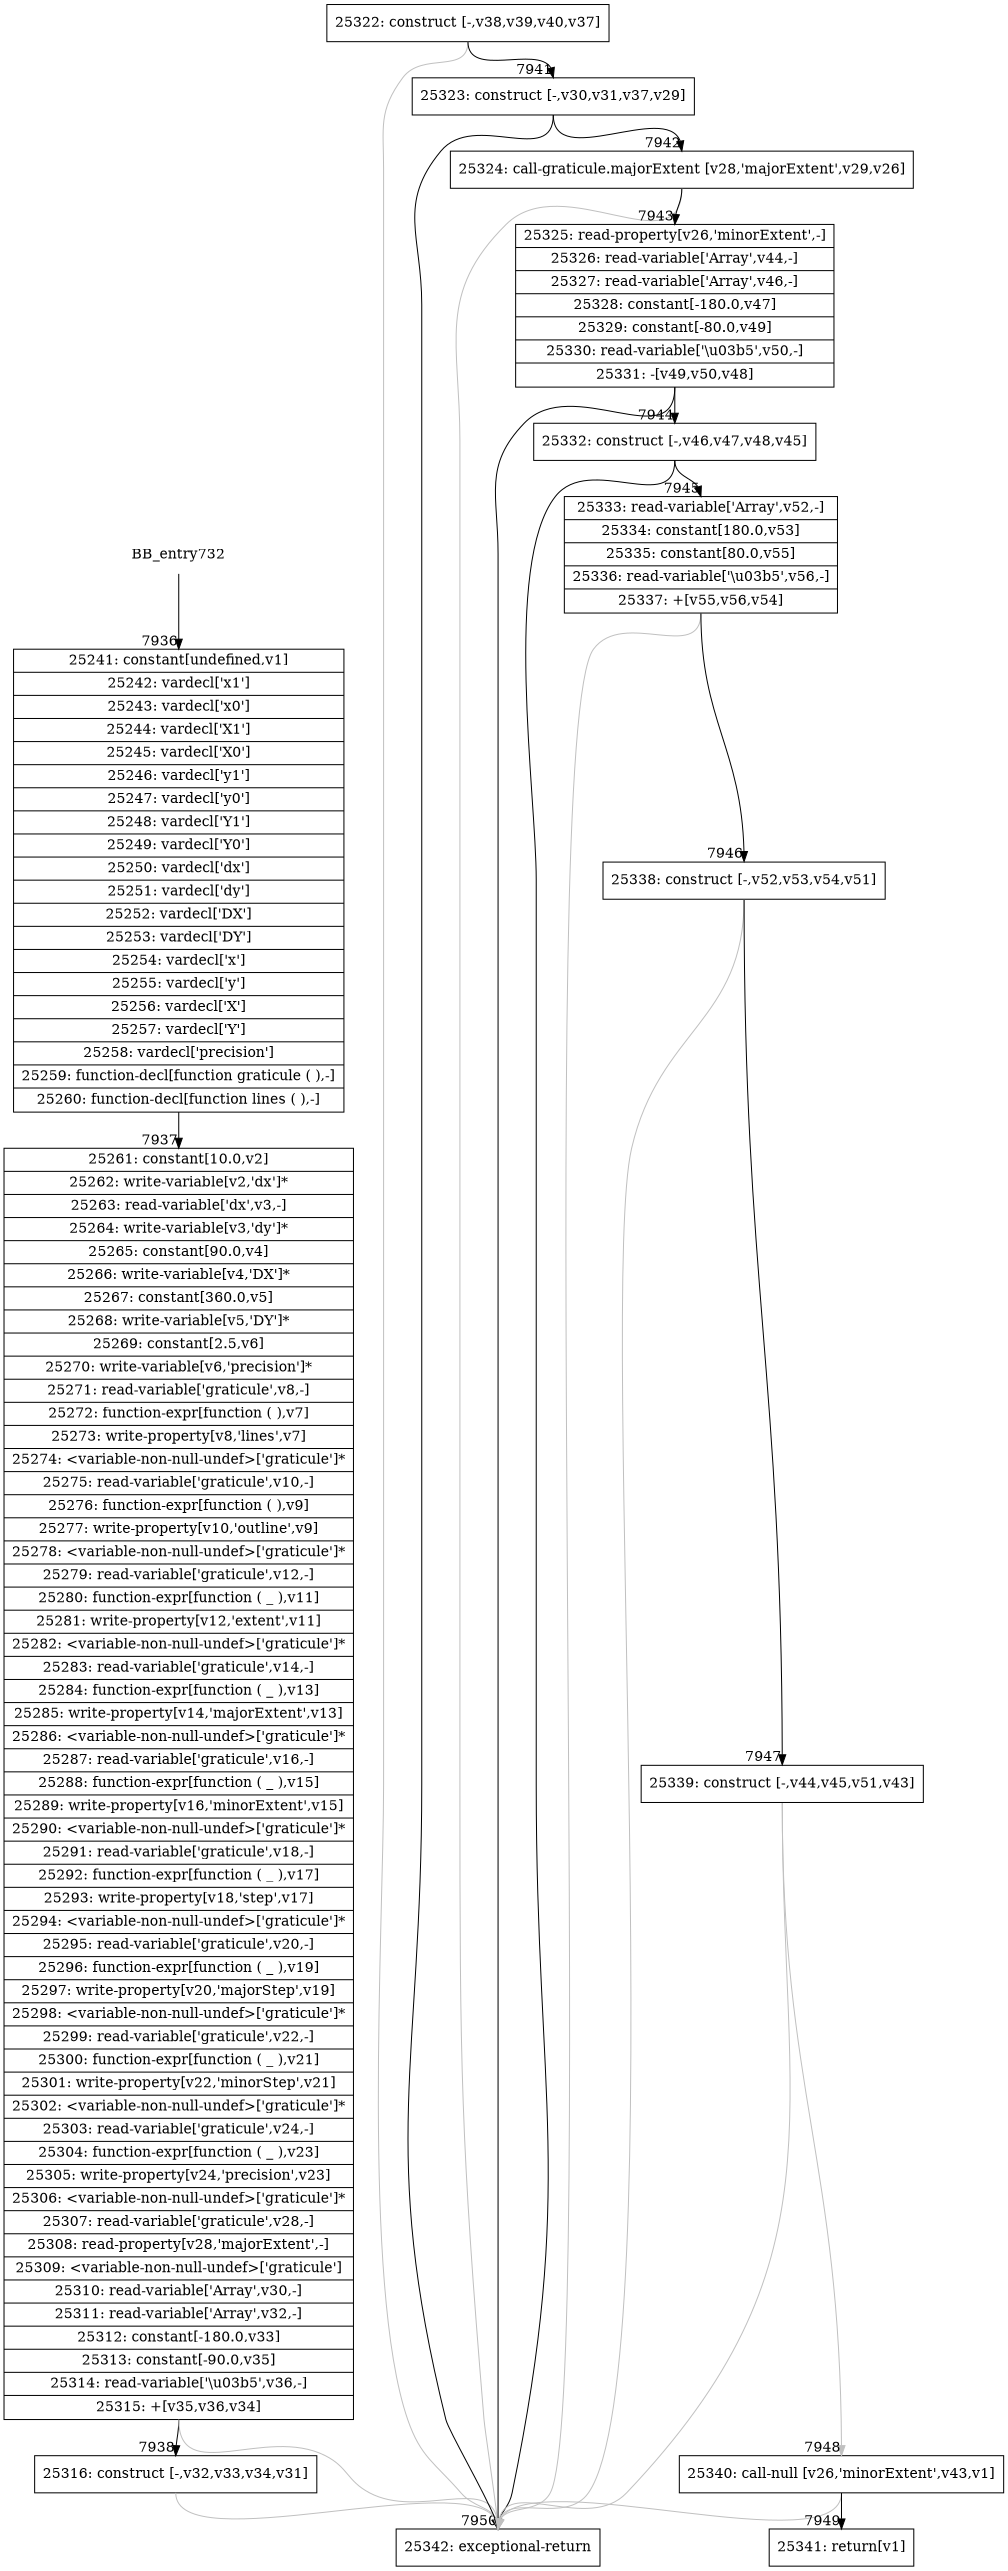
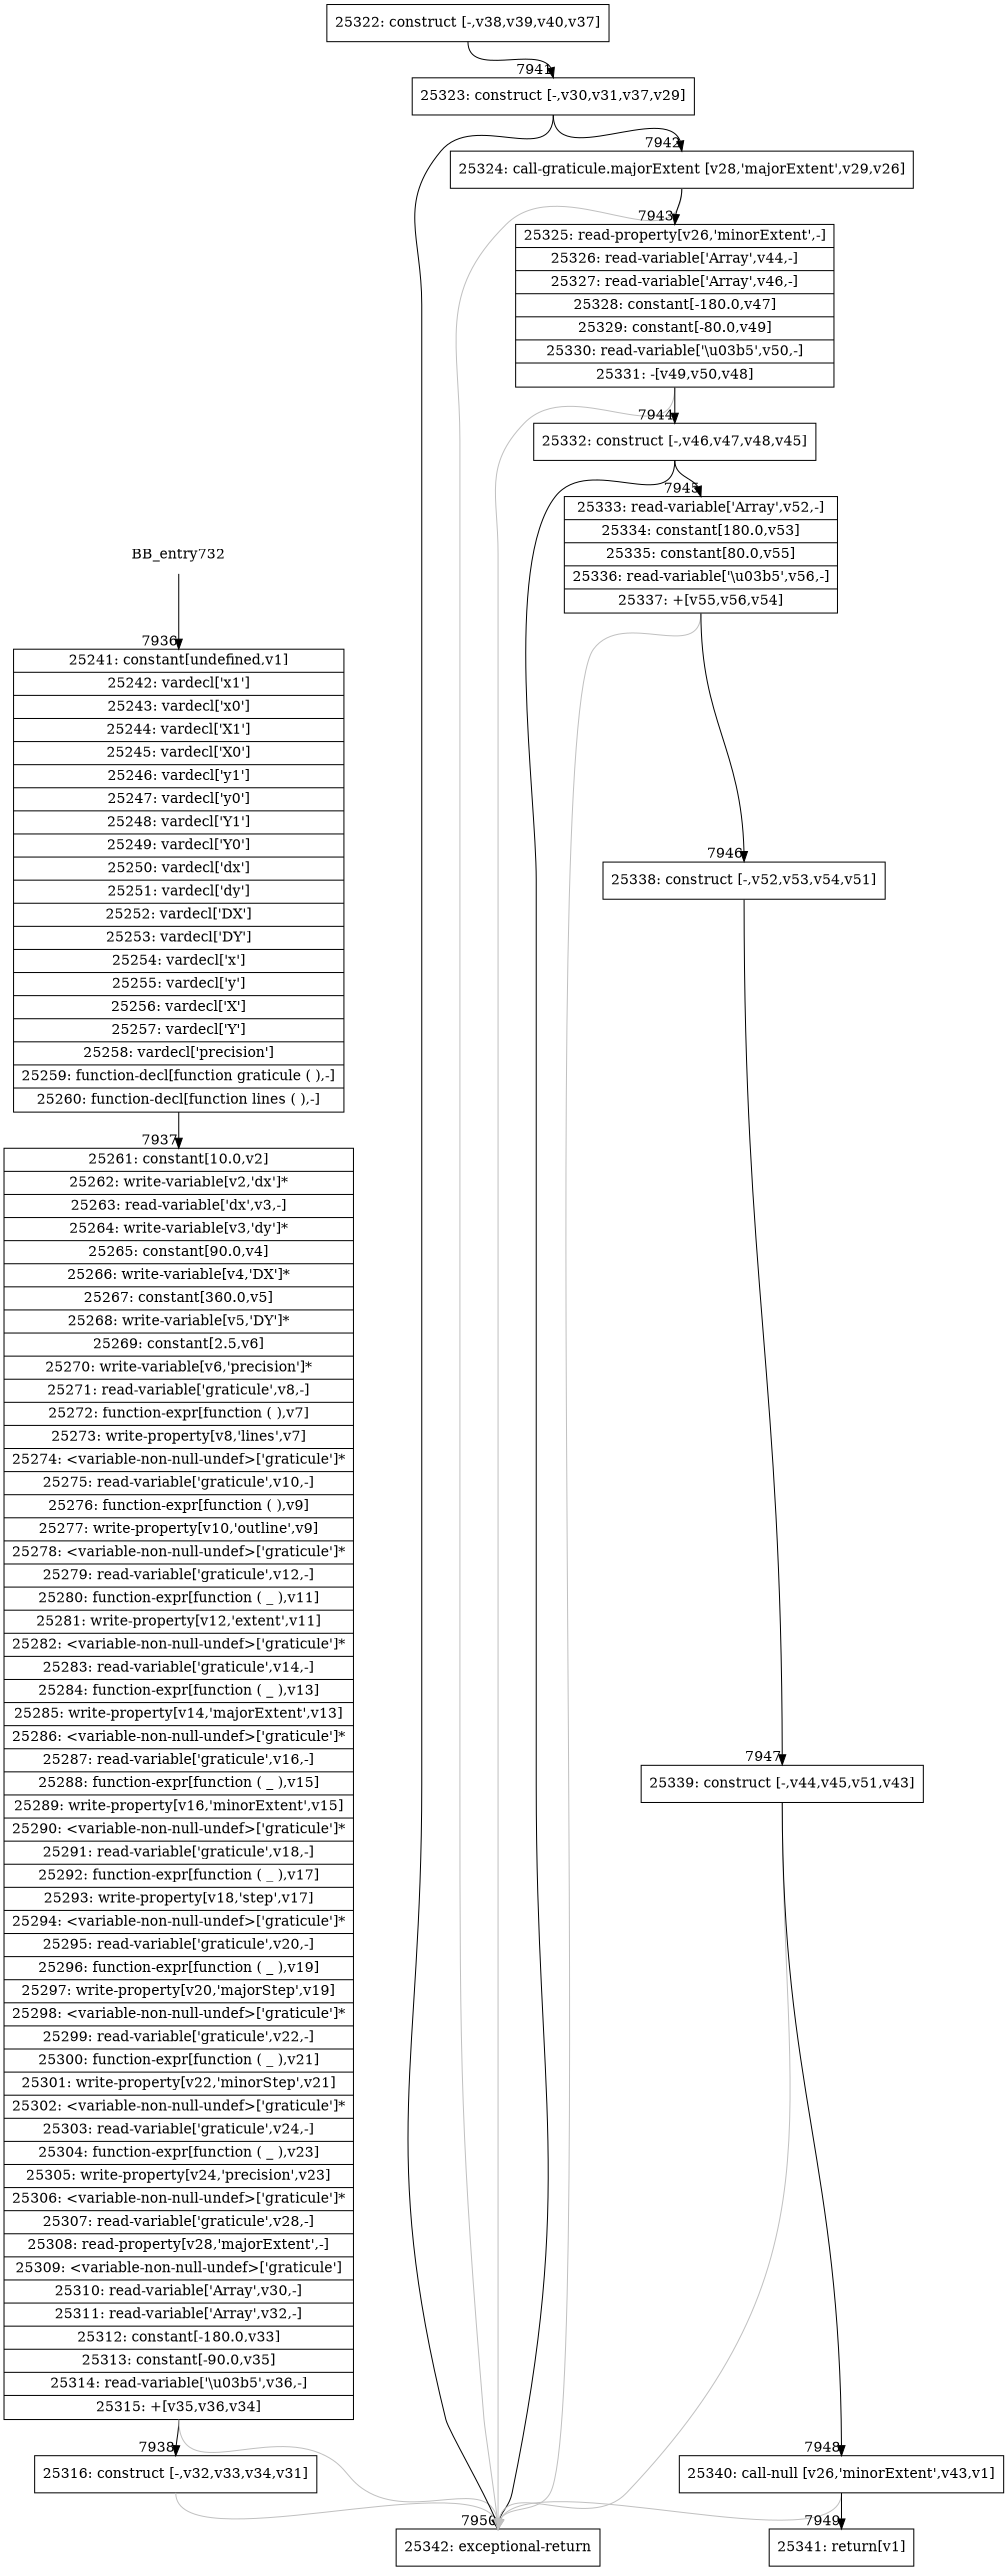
edge "25322: construct [-,v38,v39,v40,v37]" -> "25342: exceptional-return": removed
edge "25325: read-property[v26,'minorExtent',-]" -> "25342: exceptional-return": color black -> gray
edge "25338: construct [-,v52,v53,v54,v51]" -> "25342: exceptional-return": removed
edge "25339: construct [-,v44,v45,v51,v43]" -> "25340: call-null [v26,'minorExtent',v43,v1]": color gray -> black
